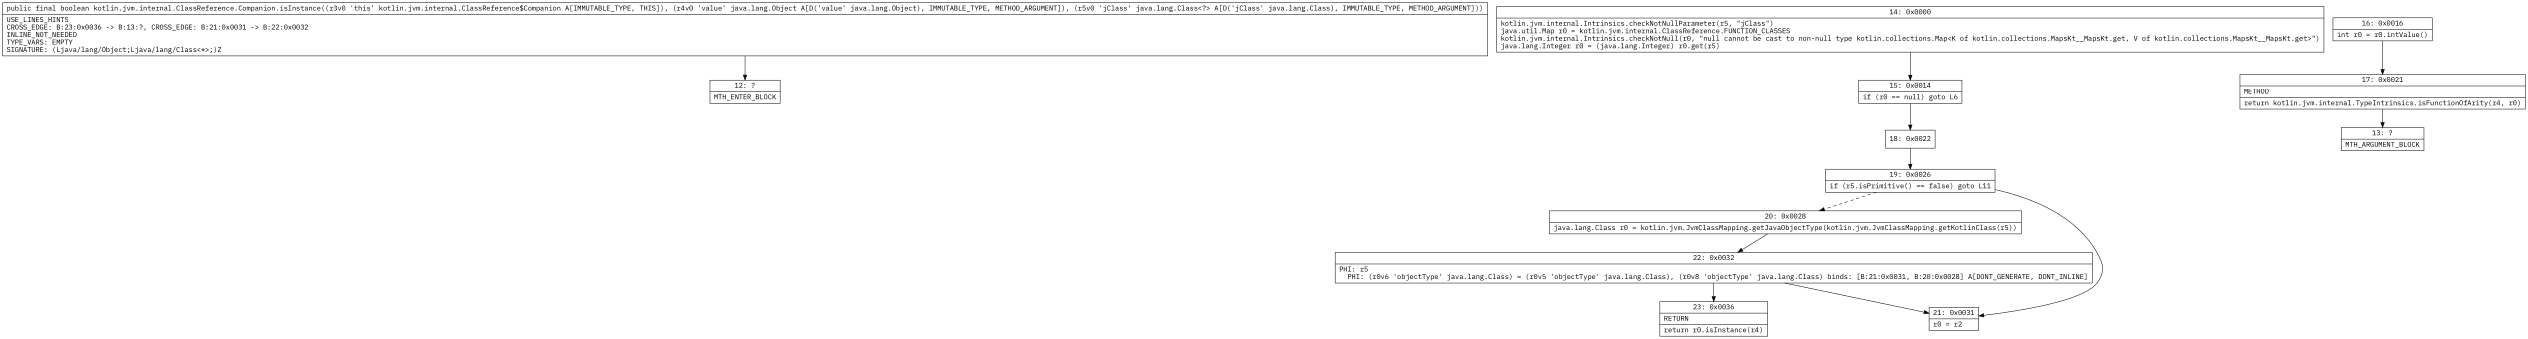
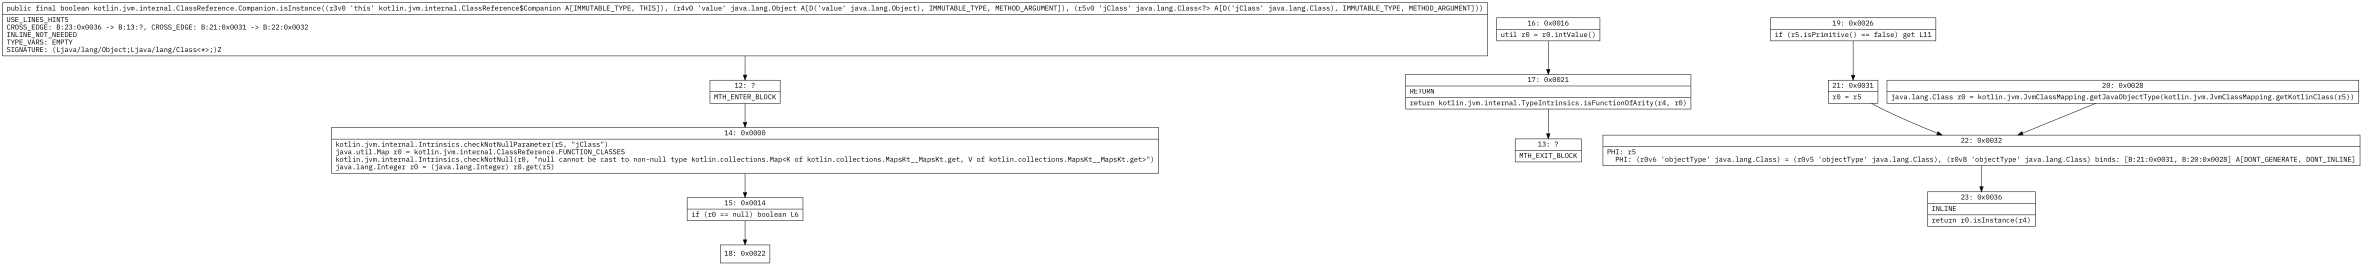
node "16: 0x0016": text "int r0 = r0.intValue()" -> "util r0 = r0.intValue()"
node "17: 0x0021": text "METHOD" -> "RETURN"
node "15: 0x0014": text "if (r0 == null) goto L6" -> "if (r0 == null) boolean L6"
edge "12: ?" -> "14: 0x0000": added
node "13: ?": text "MTH_ARGUMENT_BLOCK" -> "MTH_EXIT_BLOCK"
edge "18: 0x0022" -> "19: 0x0026": removed
node "19: 0x0026": text "if (r5.isPrimitive() == false) goto L11" -> "if (r5.isPrimitive() == false) get L11"
edge "19: 0x0026" -> "20: 0x0028": removed
edge "22: 0x0032" -> "21: 0x0031": reversed
node "23: 0x0036": text "RETURN" -> "INLINE"
node "21: 0x0031": text "r0 = r2" -> "r0 = r5"
